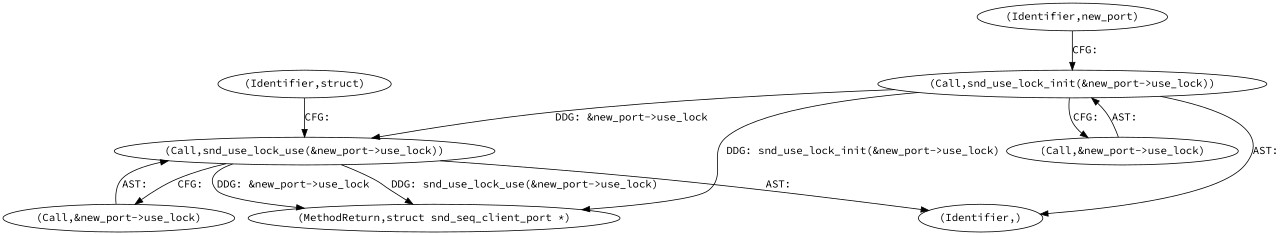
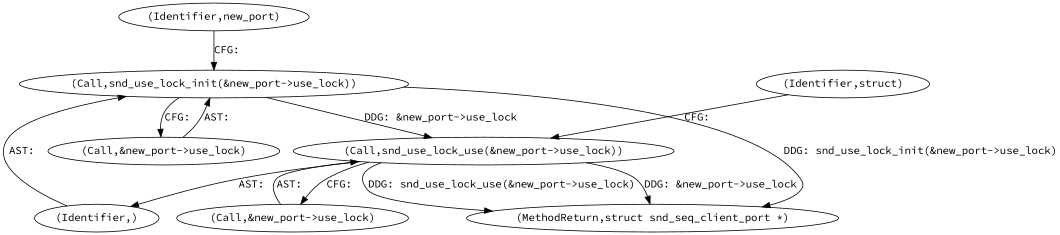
edge "(Call,snd_use_lock_init(&new_port->use_lock))" -> "(Identifier,)": reversed
